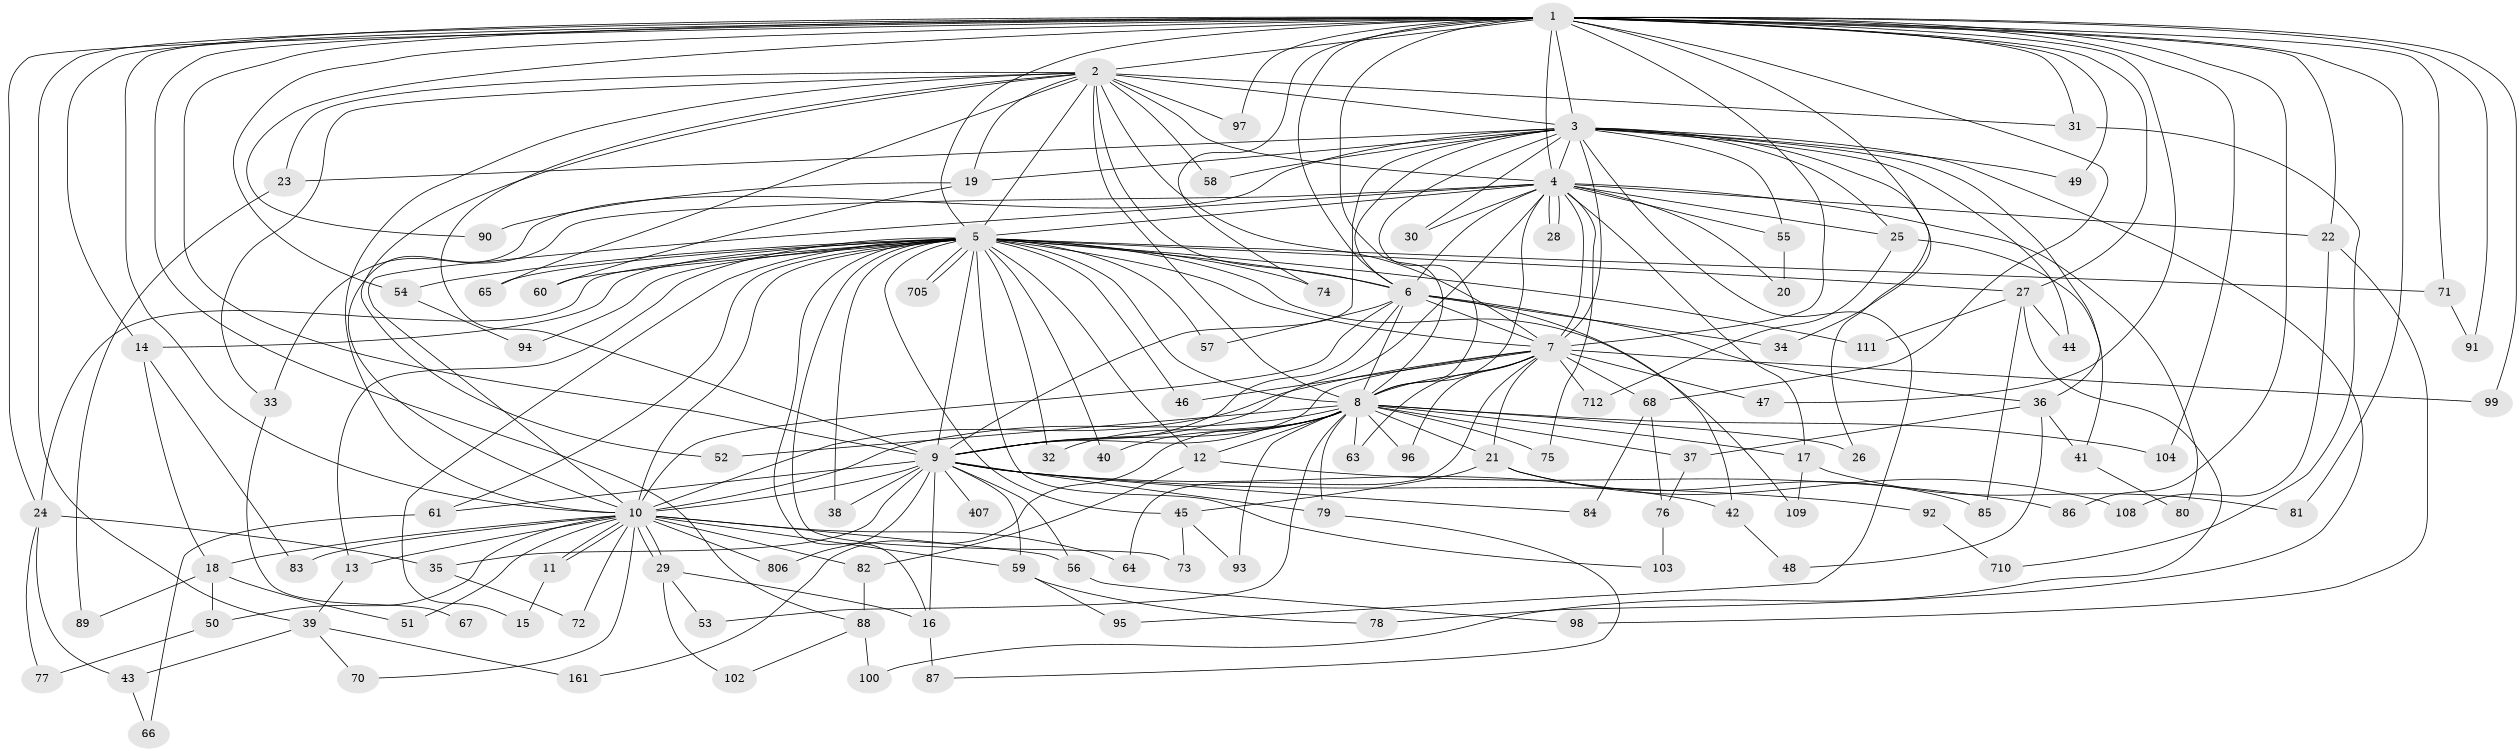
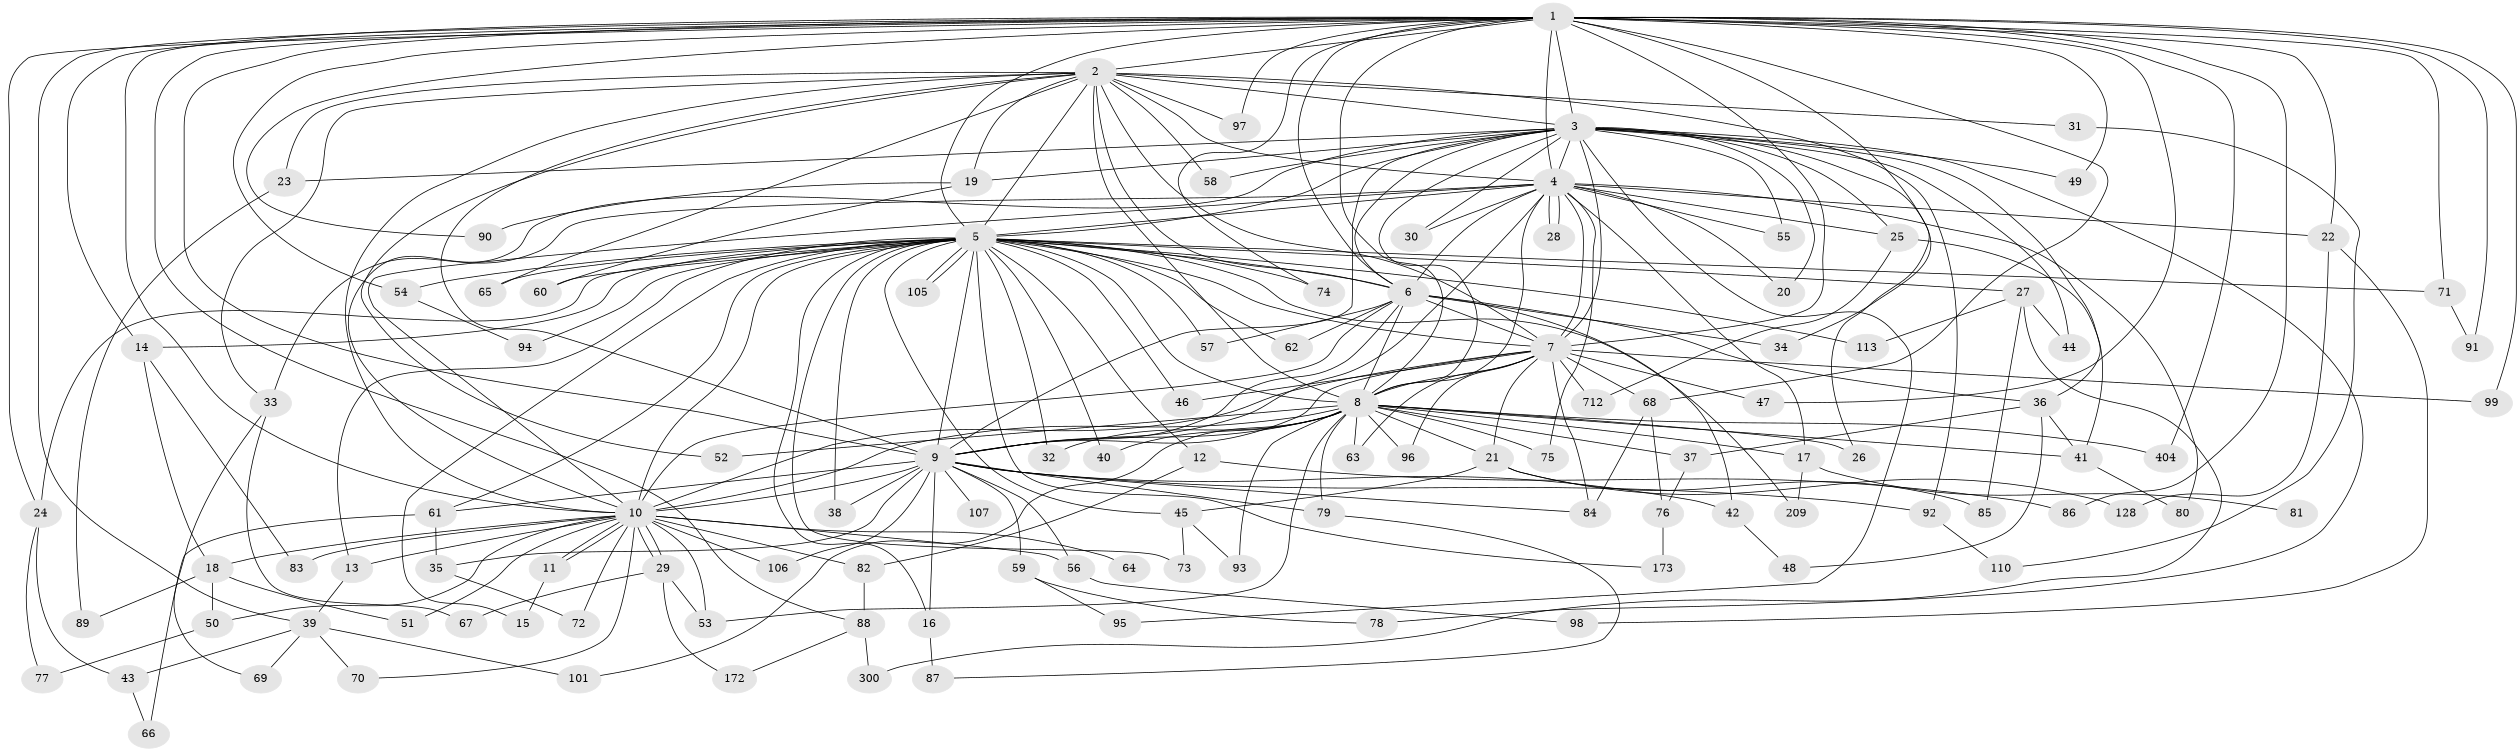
edge "1" -- "31": removed
edge "1" -- "27": removed
edge "1" -- "81": removed
edge "2" -- "92": added
edge "3" -- "5": added
edge "55" -- "20": now "3" -- "20"
node "705": label "705" -> "105"
node "62": added
node "111": label "111" -> "113"
edge "8" -- "12": now "8" -- "41"
node "104": label "104" -> "404"
edge "7" -- "64": now "7" -- "84"
node "407": label "407" -> "107"
node "109": label "109" -> "209"
node "108": label "108" -> "128"
edge "10" -- "59": now "10" -- "53"
edge "24" -- "35": now "61" -- "35"
node "806": label "806" -> "106"
node "103": label "103" -> "173"
node "710": label "710" -> "110"
edge "29" -- "16": now "29" -- "67"
node "69": added
node "161": label "161" -> "101"
node "102": label "102" -> "172"
node "100": label "100" -> "300"
